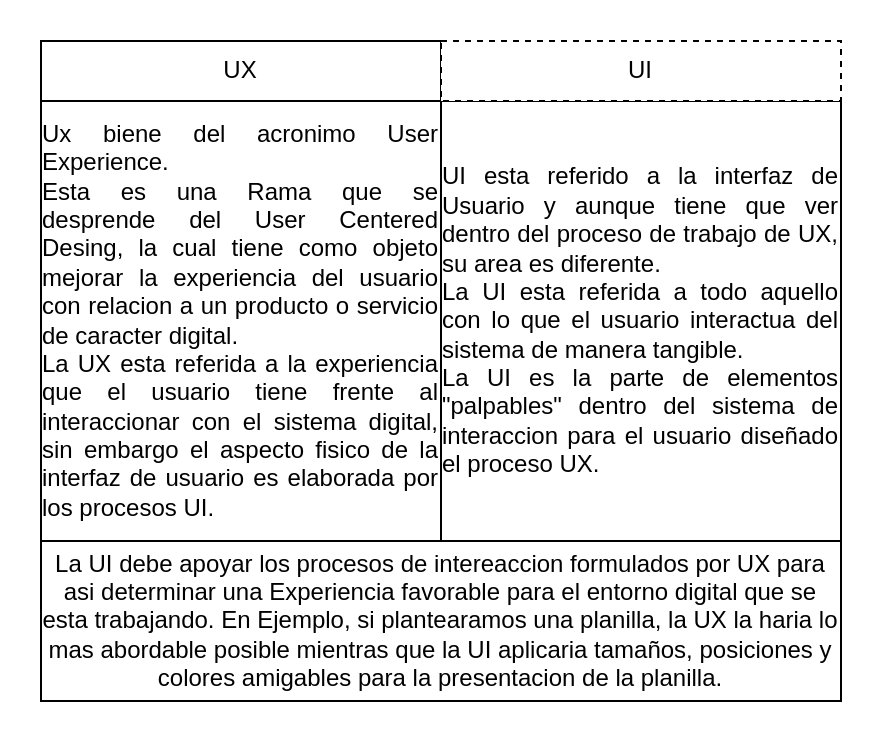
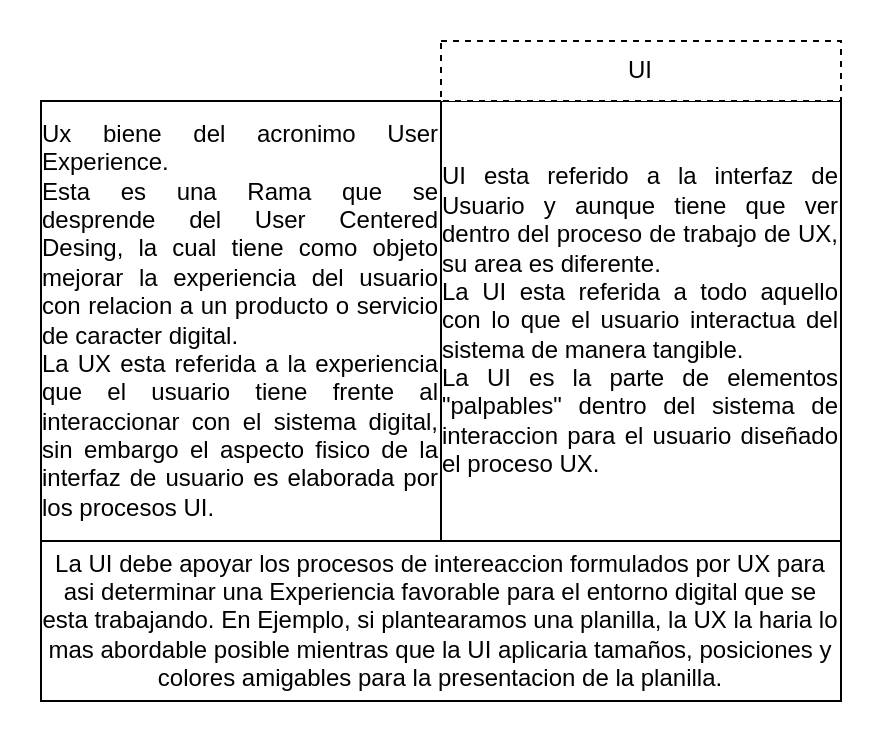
node "UX": removed
